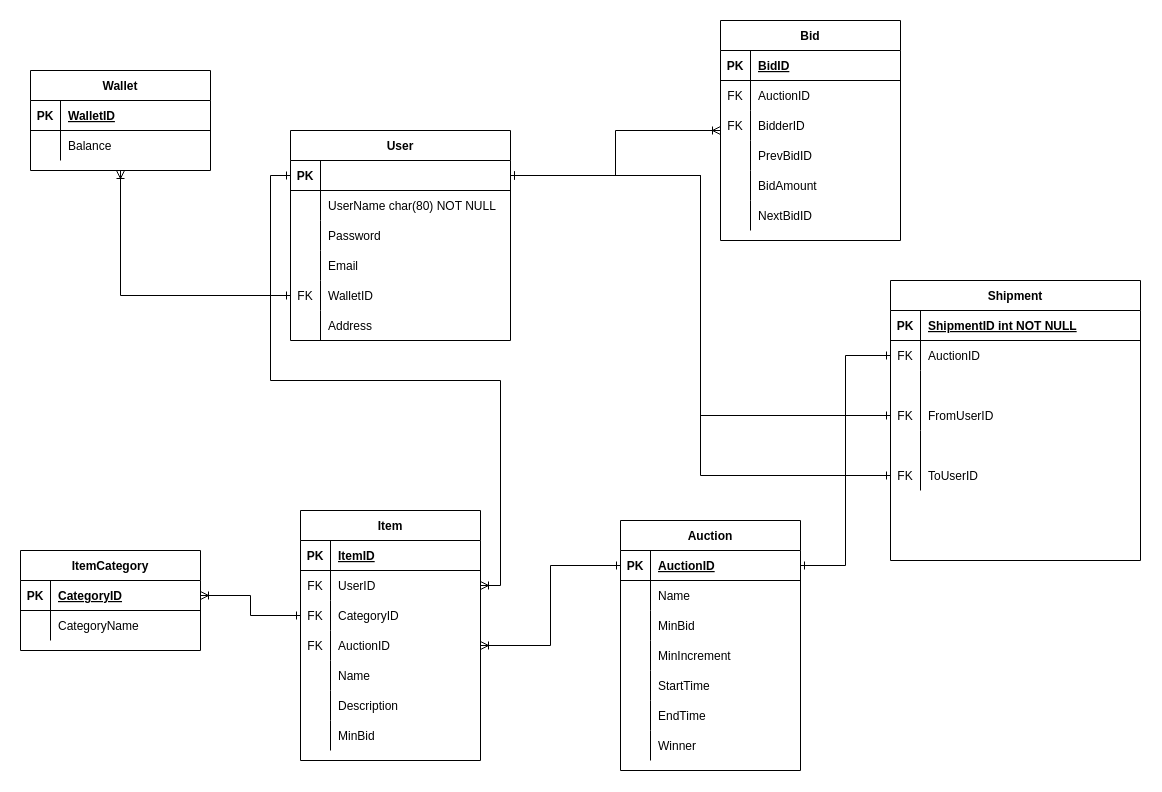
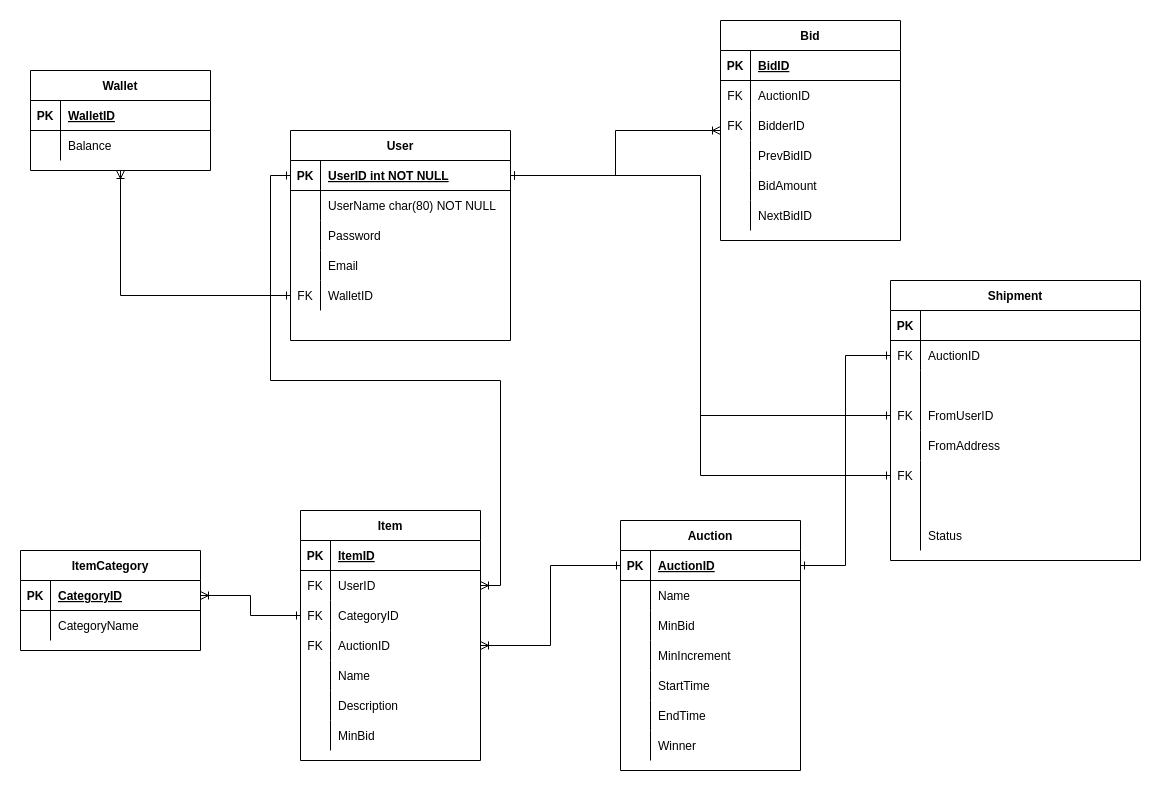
node "UserID int NOT NULL": added
node "Address": removed
node "ShipmentID int NOT NULL": removed
node "FromAddress": added
node "ToUserID": removed
node "Status": added
